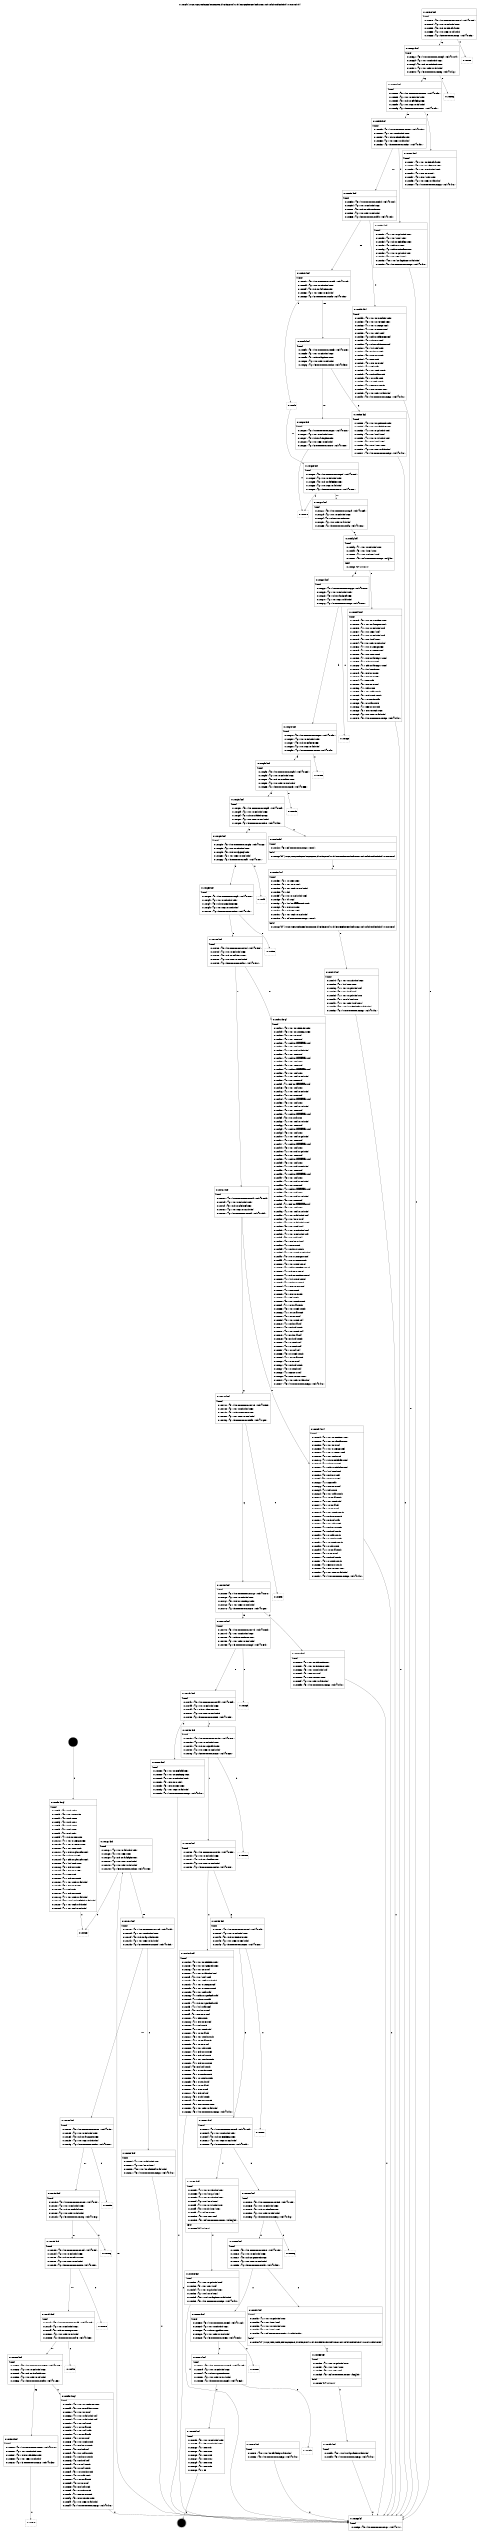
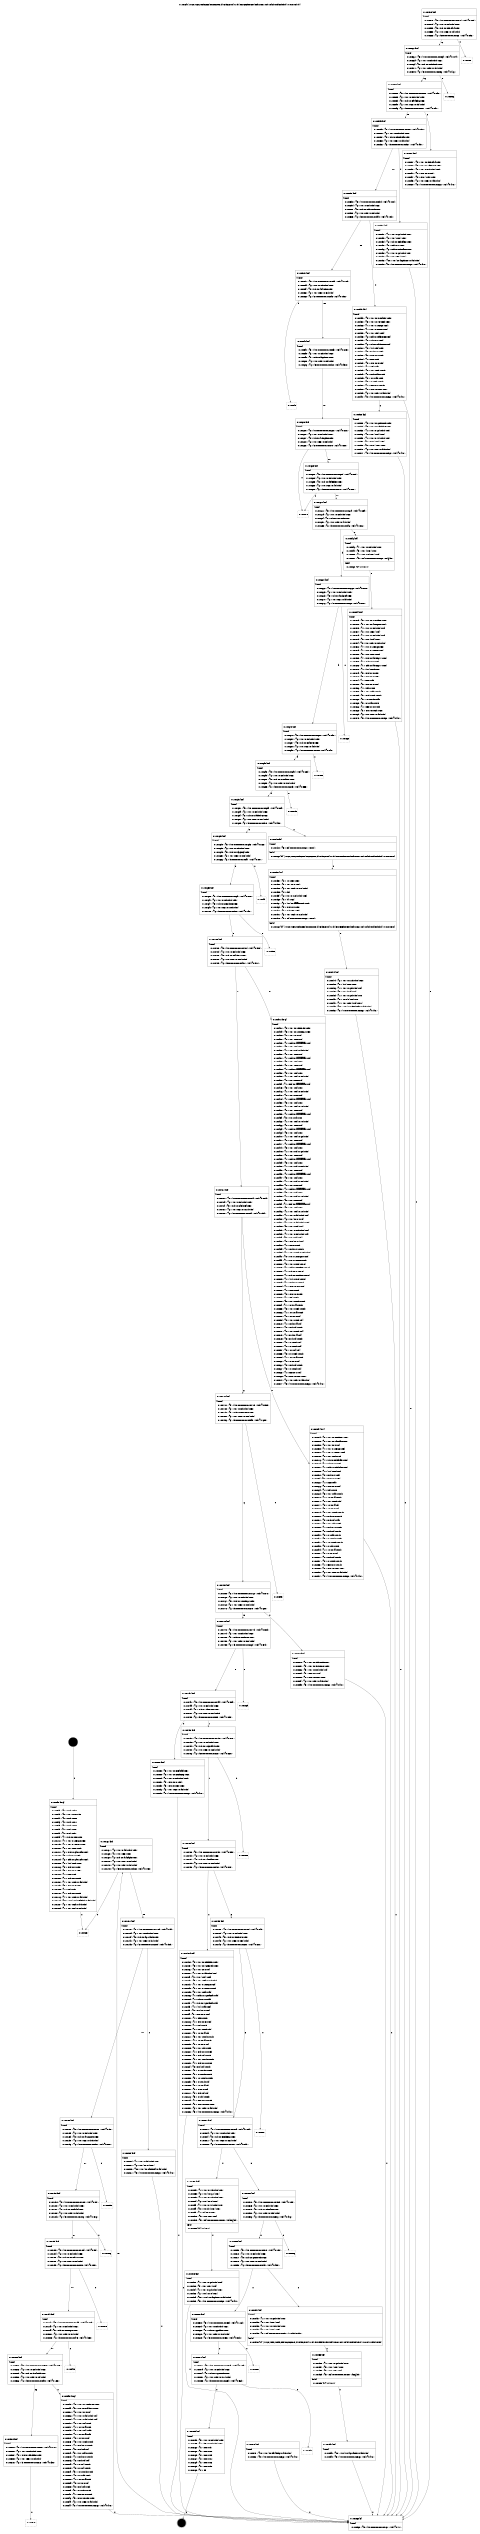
edge "0x4015f0 [28]" -> "0x401d28 [36]": now "0x401b9b [91]" -> "0x401d28 [36]"
edge "0x4020fe" -> "0x401628 [28]": now "0x40160c [28]" -> "0x401628 [28]"
edge "0x401bf6 [19]" -> "0x401660 [28]": now "0x401644 [28]" -> "0x401660 [28]"
